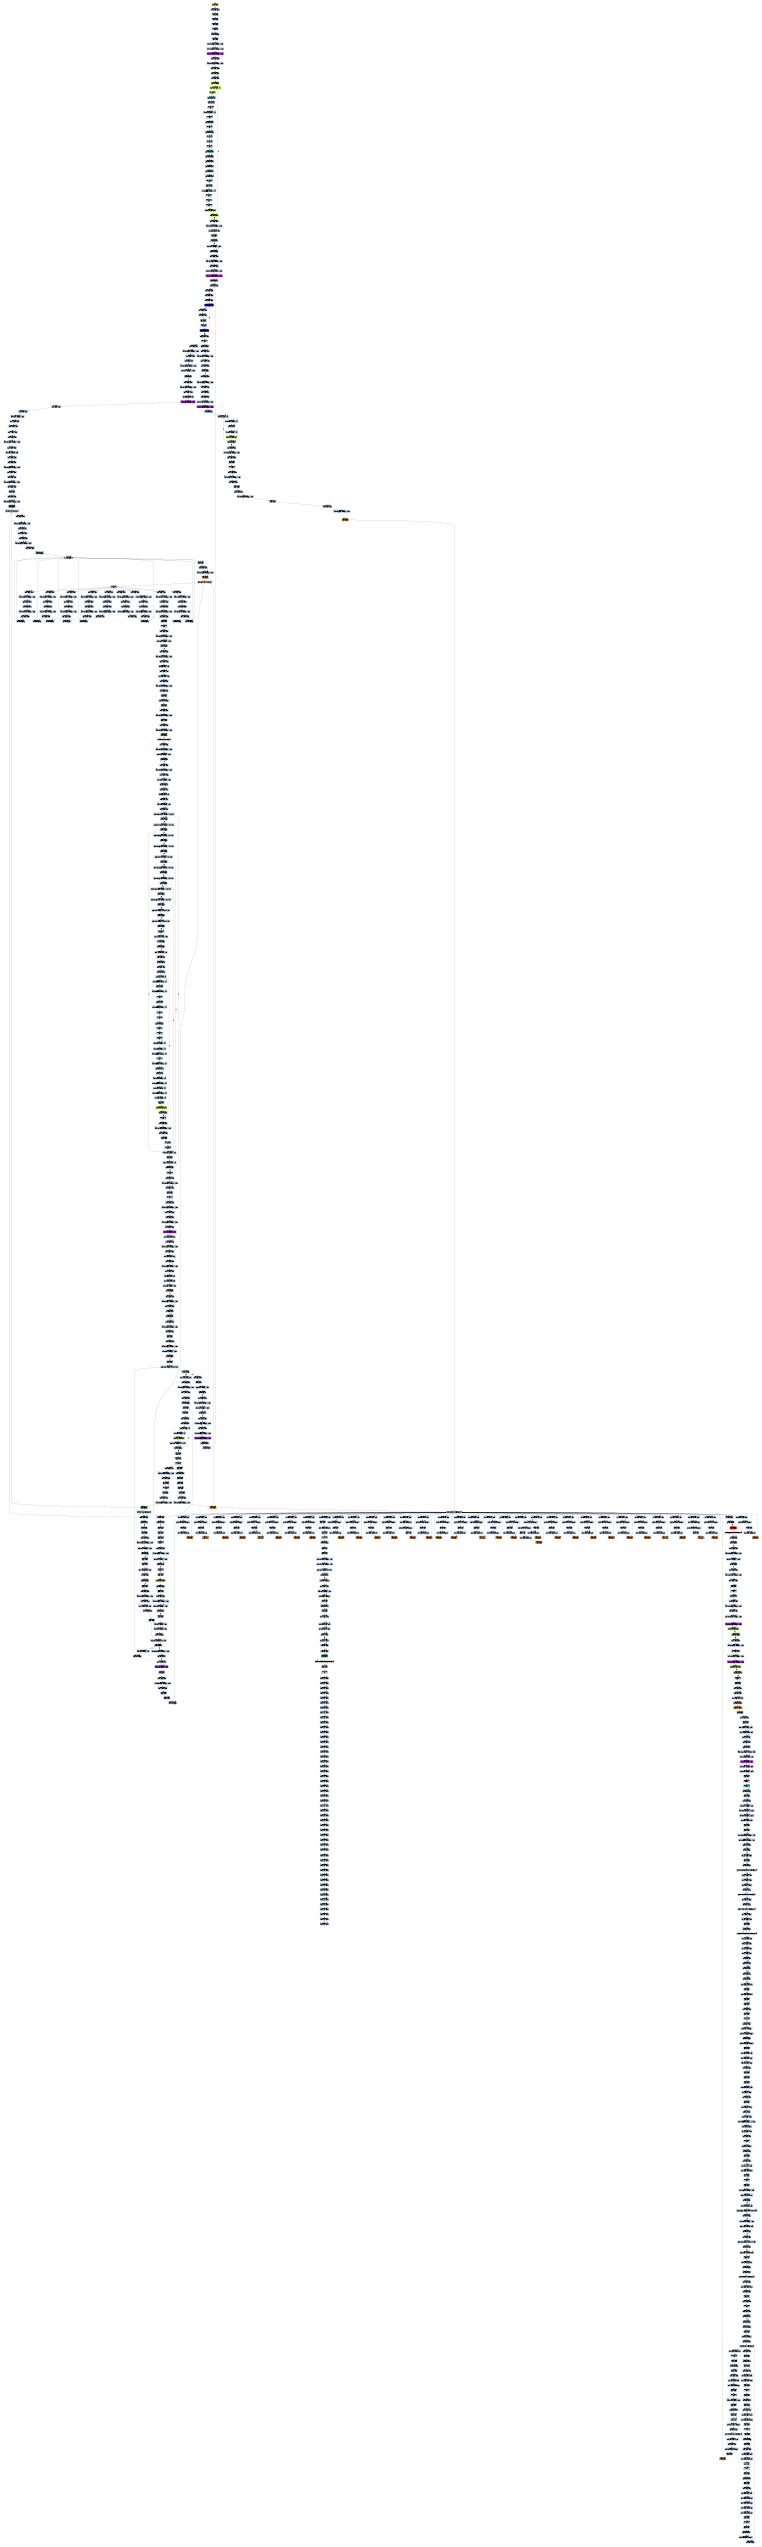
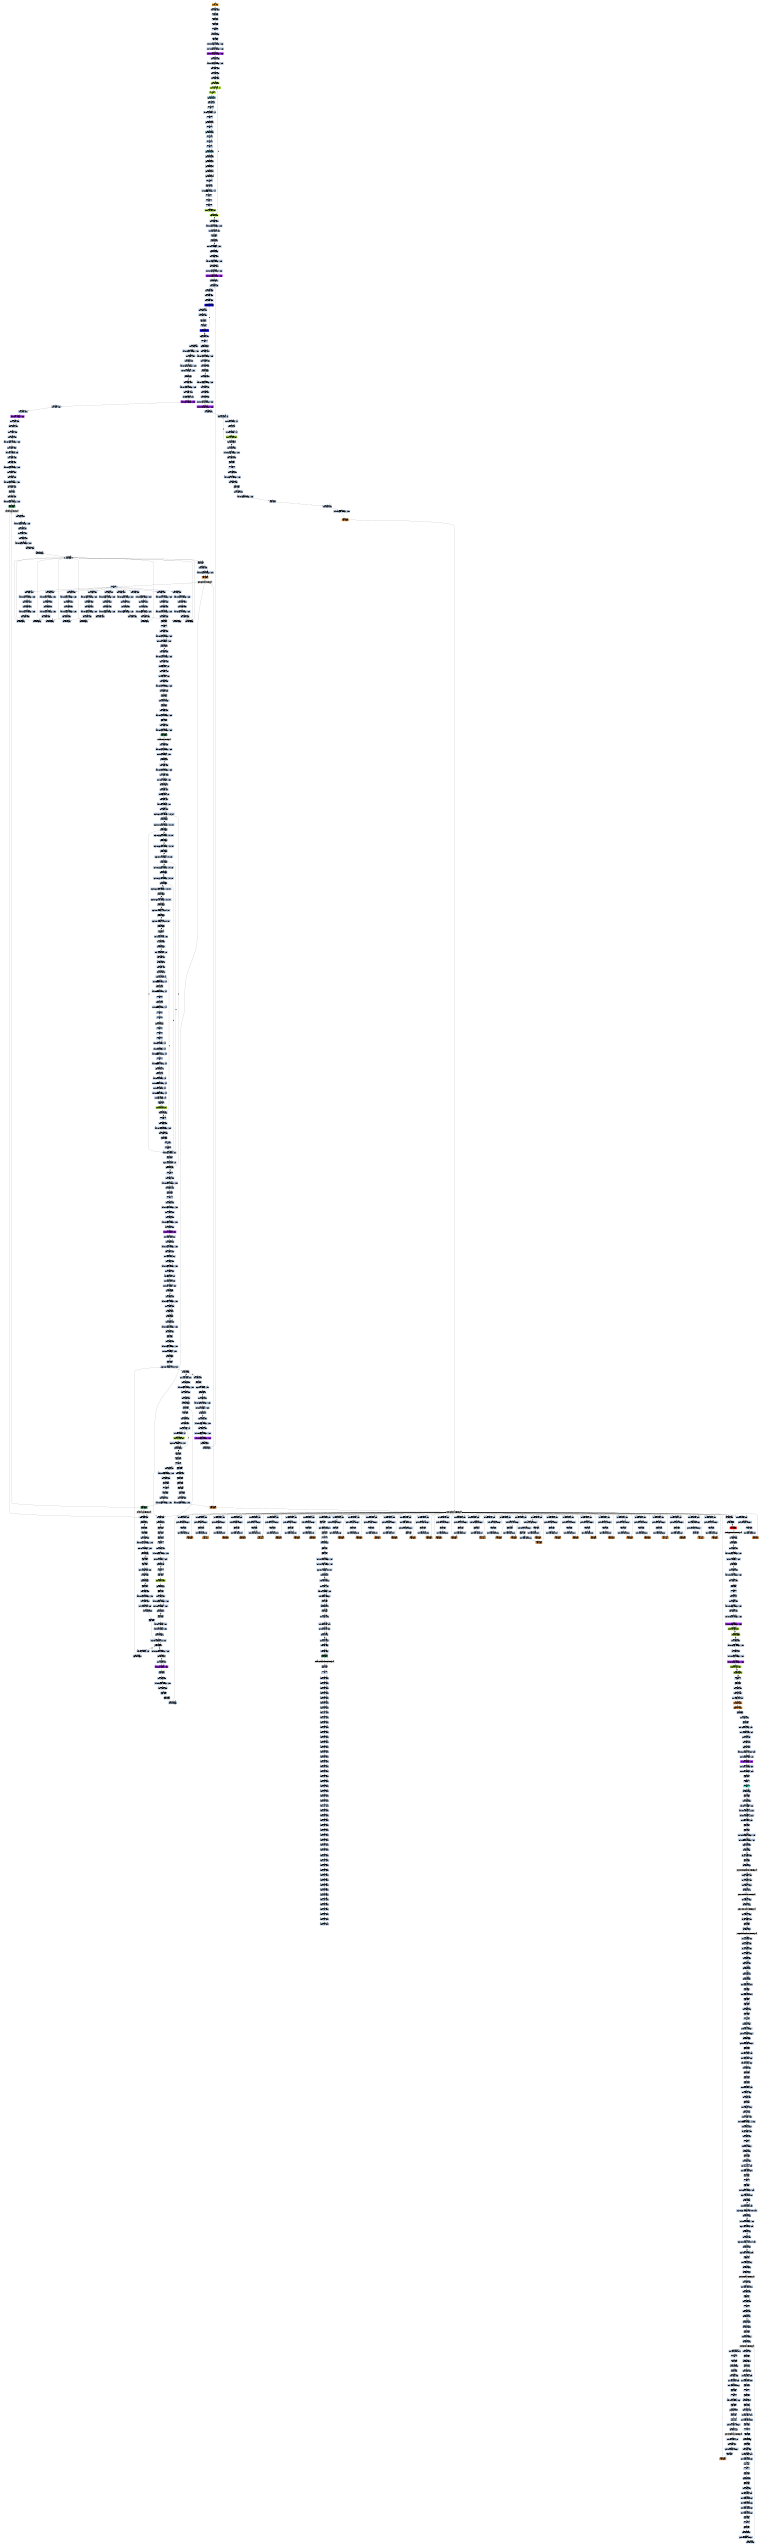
node "0x00423175 addl $0x10<UINT8>, %ecx": fillcolor lightsteelblue -> purple
